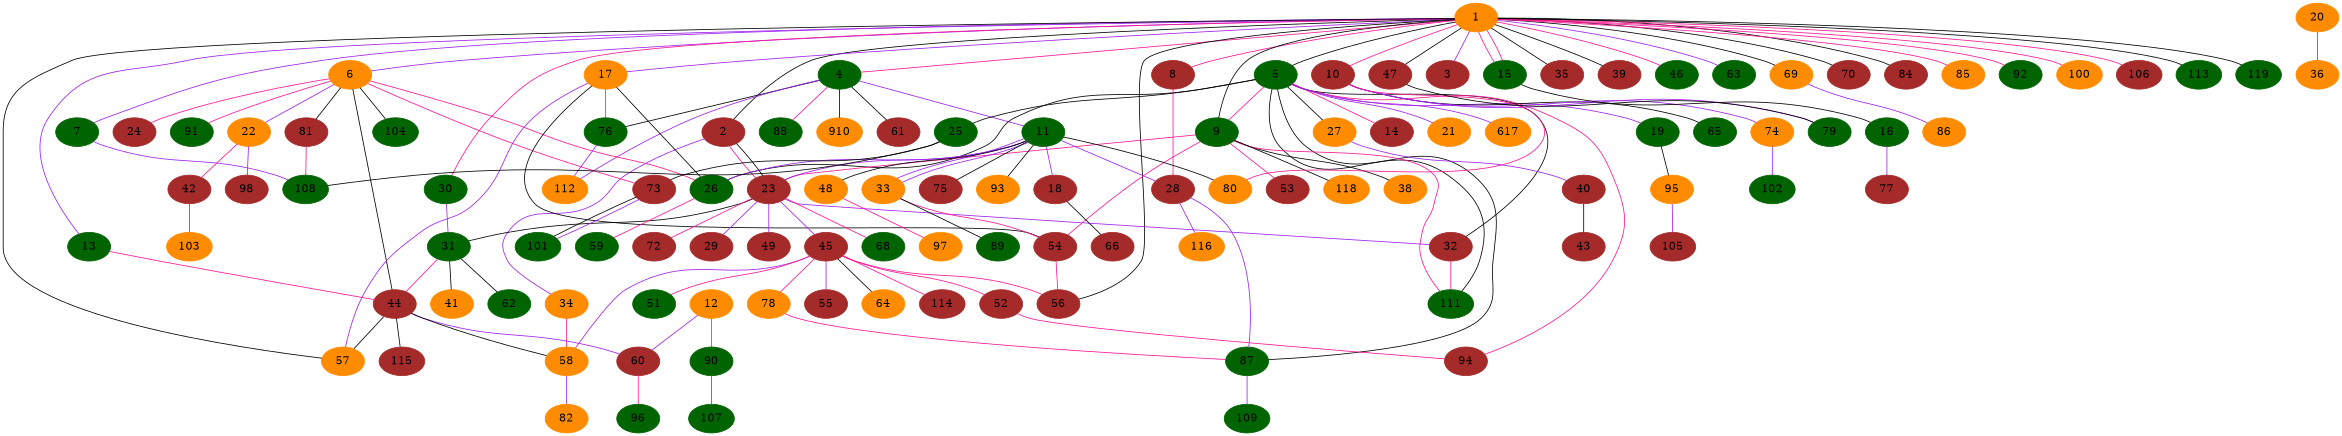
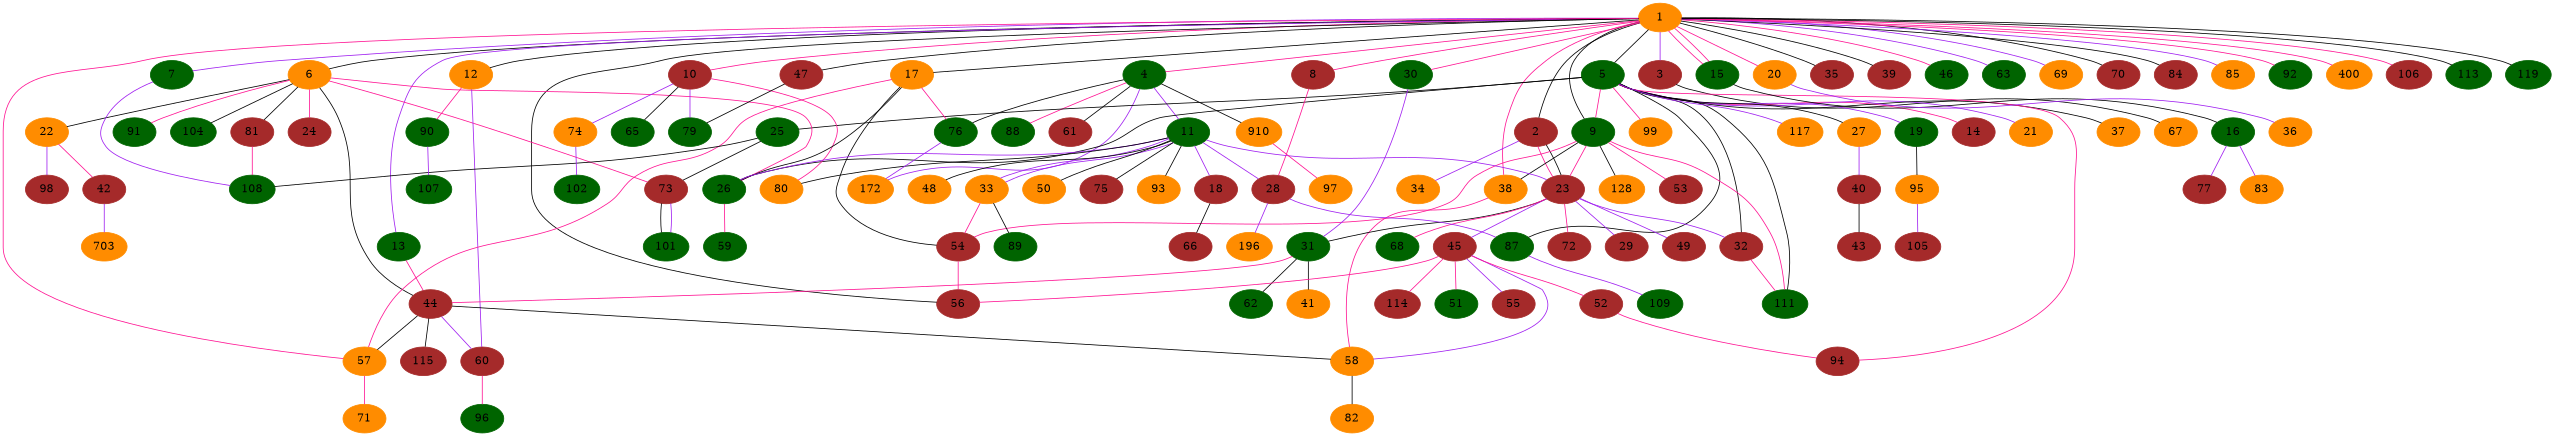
edge "1" -- "12": added
edge "1" -- "6": color purple -> black
edge "1" -- "69": color black -> purple
edge "1" -- "57": color black -> deeppink
edge "1" -- "17": color purple -> black
edge "1" -- "85": color deeppink -> purple
edge "1" -- "20": added
edge "1" -- "38": added
node "100": label "100" -> "400"
edge "6" -- "22": color purple -> black
node "617": label "617" -> "117"
node "99": added
node "86": removed
node "37": added
node "67": added
node "112": label "112" -> "172"
node "50": added
node "118": label "118" -> "128"
node "83": added
edge "17" -- "57": color purple -> deeppink
edge "48" -- "97": now "910" -- "97"
node "103": label "103" -> "703"
node "116": label "116" -> "196"
node "78": removed
node "64": removed
edge "34" -- "58": now "38" -- "58"
edge "58" -- "82": color purple -> black
node "71": added
